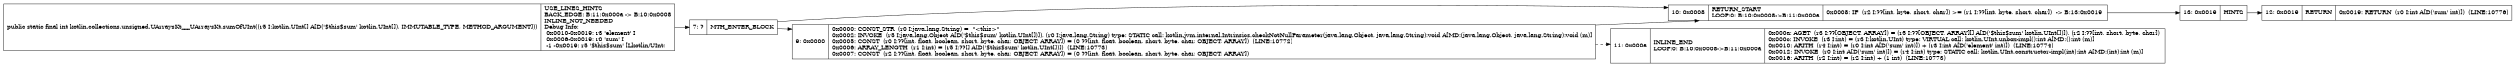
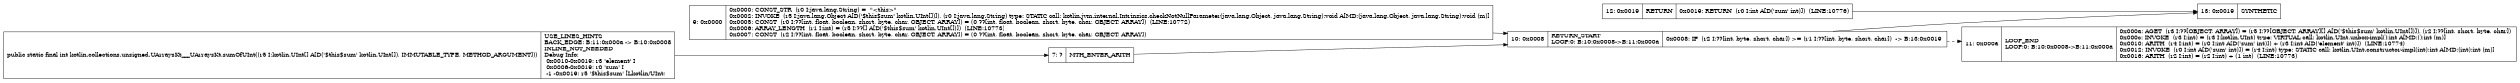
node "13: 0x0019": text "HINTS" -> "SYNTHETIC"
edge "13: 0x0019" -> "12: 0x0019": reversed
node "7: ?": text "MTH_ENTER_BLOCK" -> "MTH_ENTER_ARITH"
edge "7: ?" -> "9: 0x0000": removed
node "11: 0x000a": text "INLINE_END" -> "LOOP_END"
edge "9: 0x0000" -> "11: 0x000a": now "10: 0x0008" -> "11: 0x000a"
